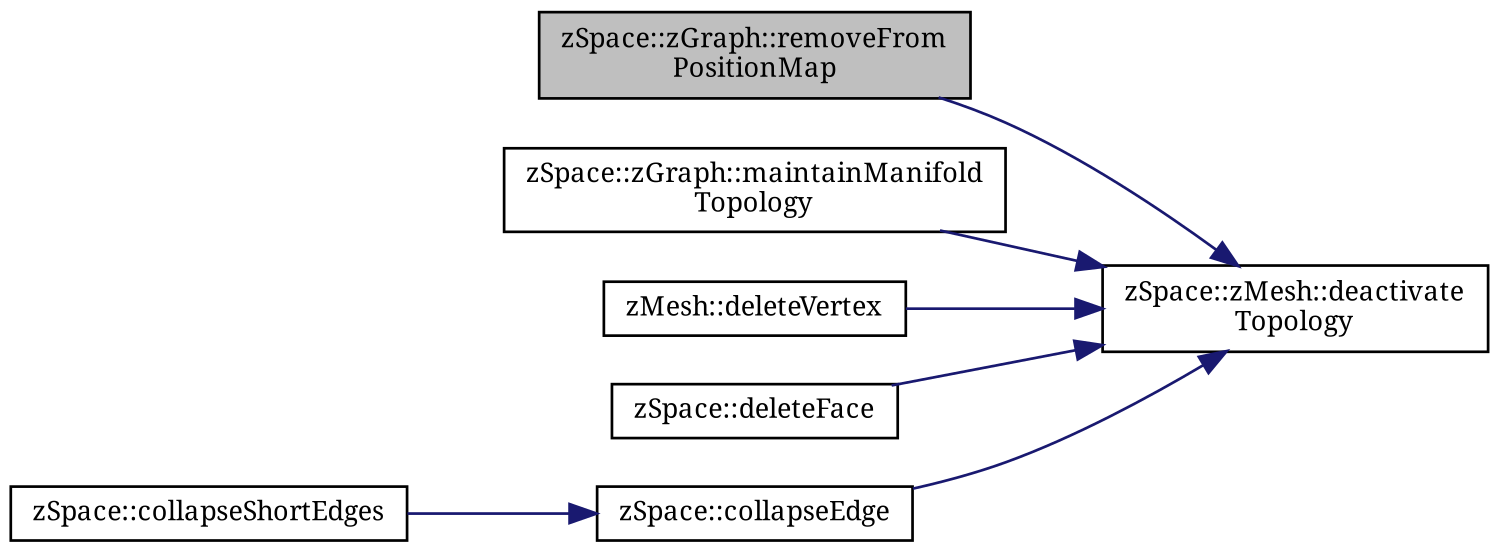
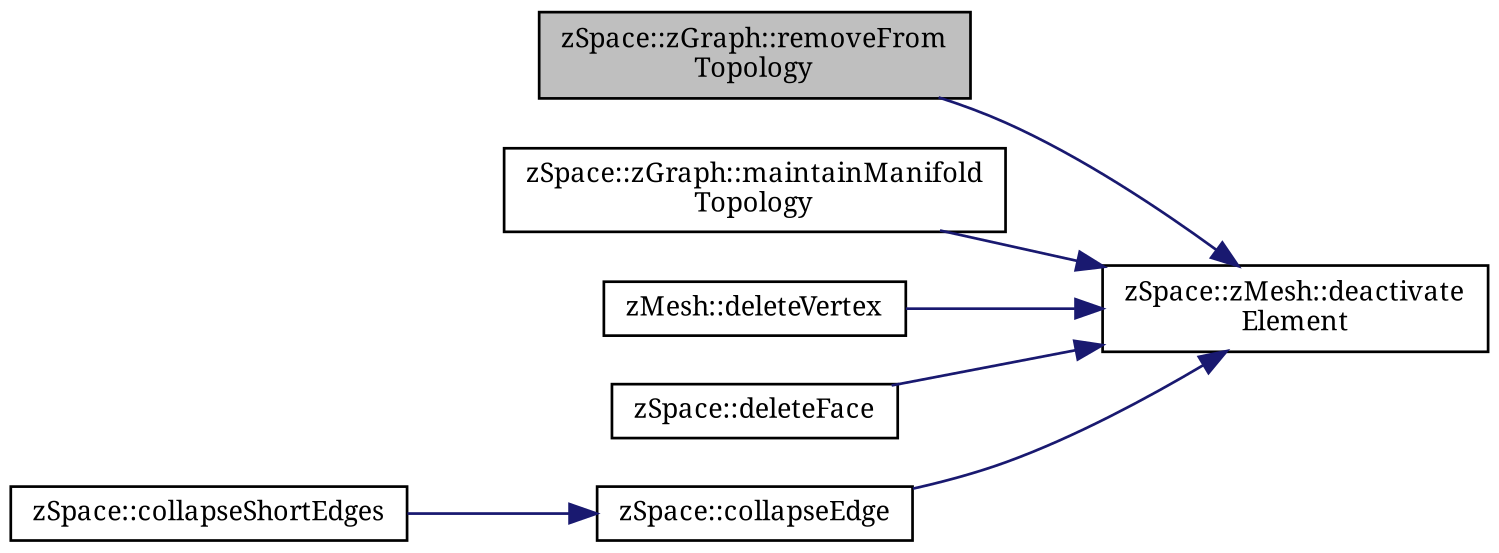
node "zSpace::zGraph::removeFrom PositionMap": label "zSpace::zGraph::removeFrom PositionMap" -> "zSpace::zGraph::removeFrom Topology"
node "zSpace::zMesh::deactivate Topology": label "zSpace::zMesh::deactivate Topology" -> "zSpace::zMesh::deactivate Element"
